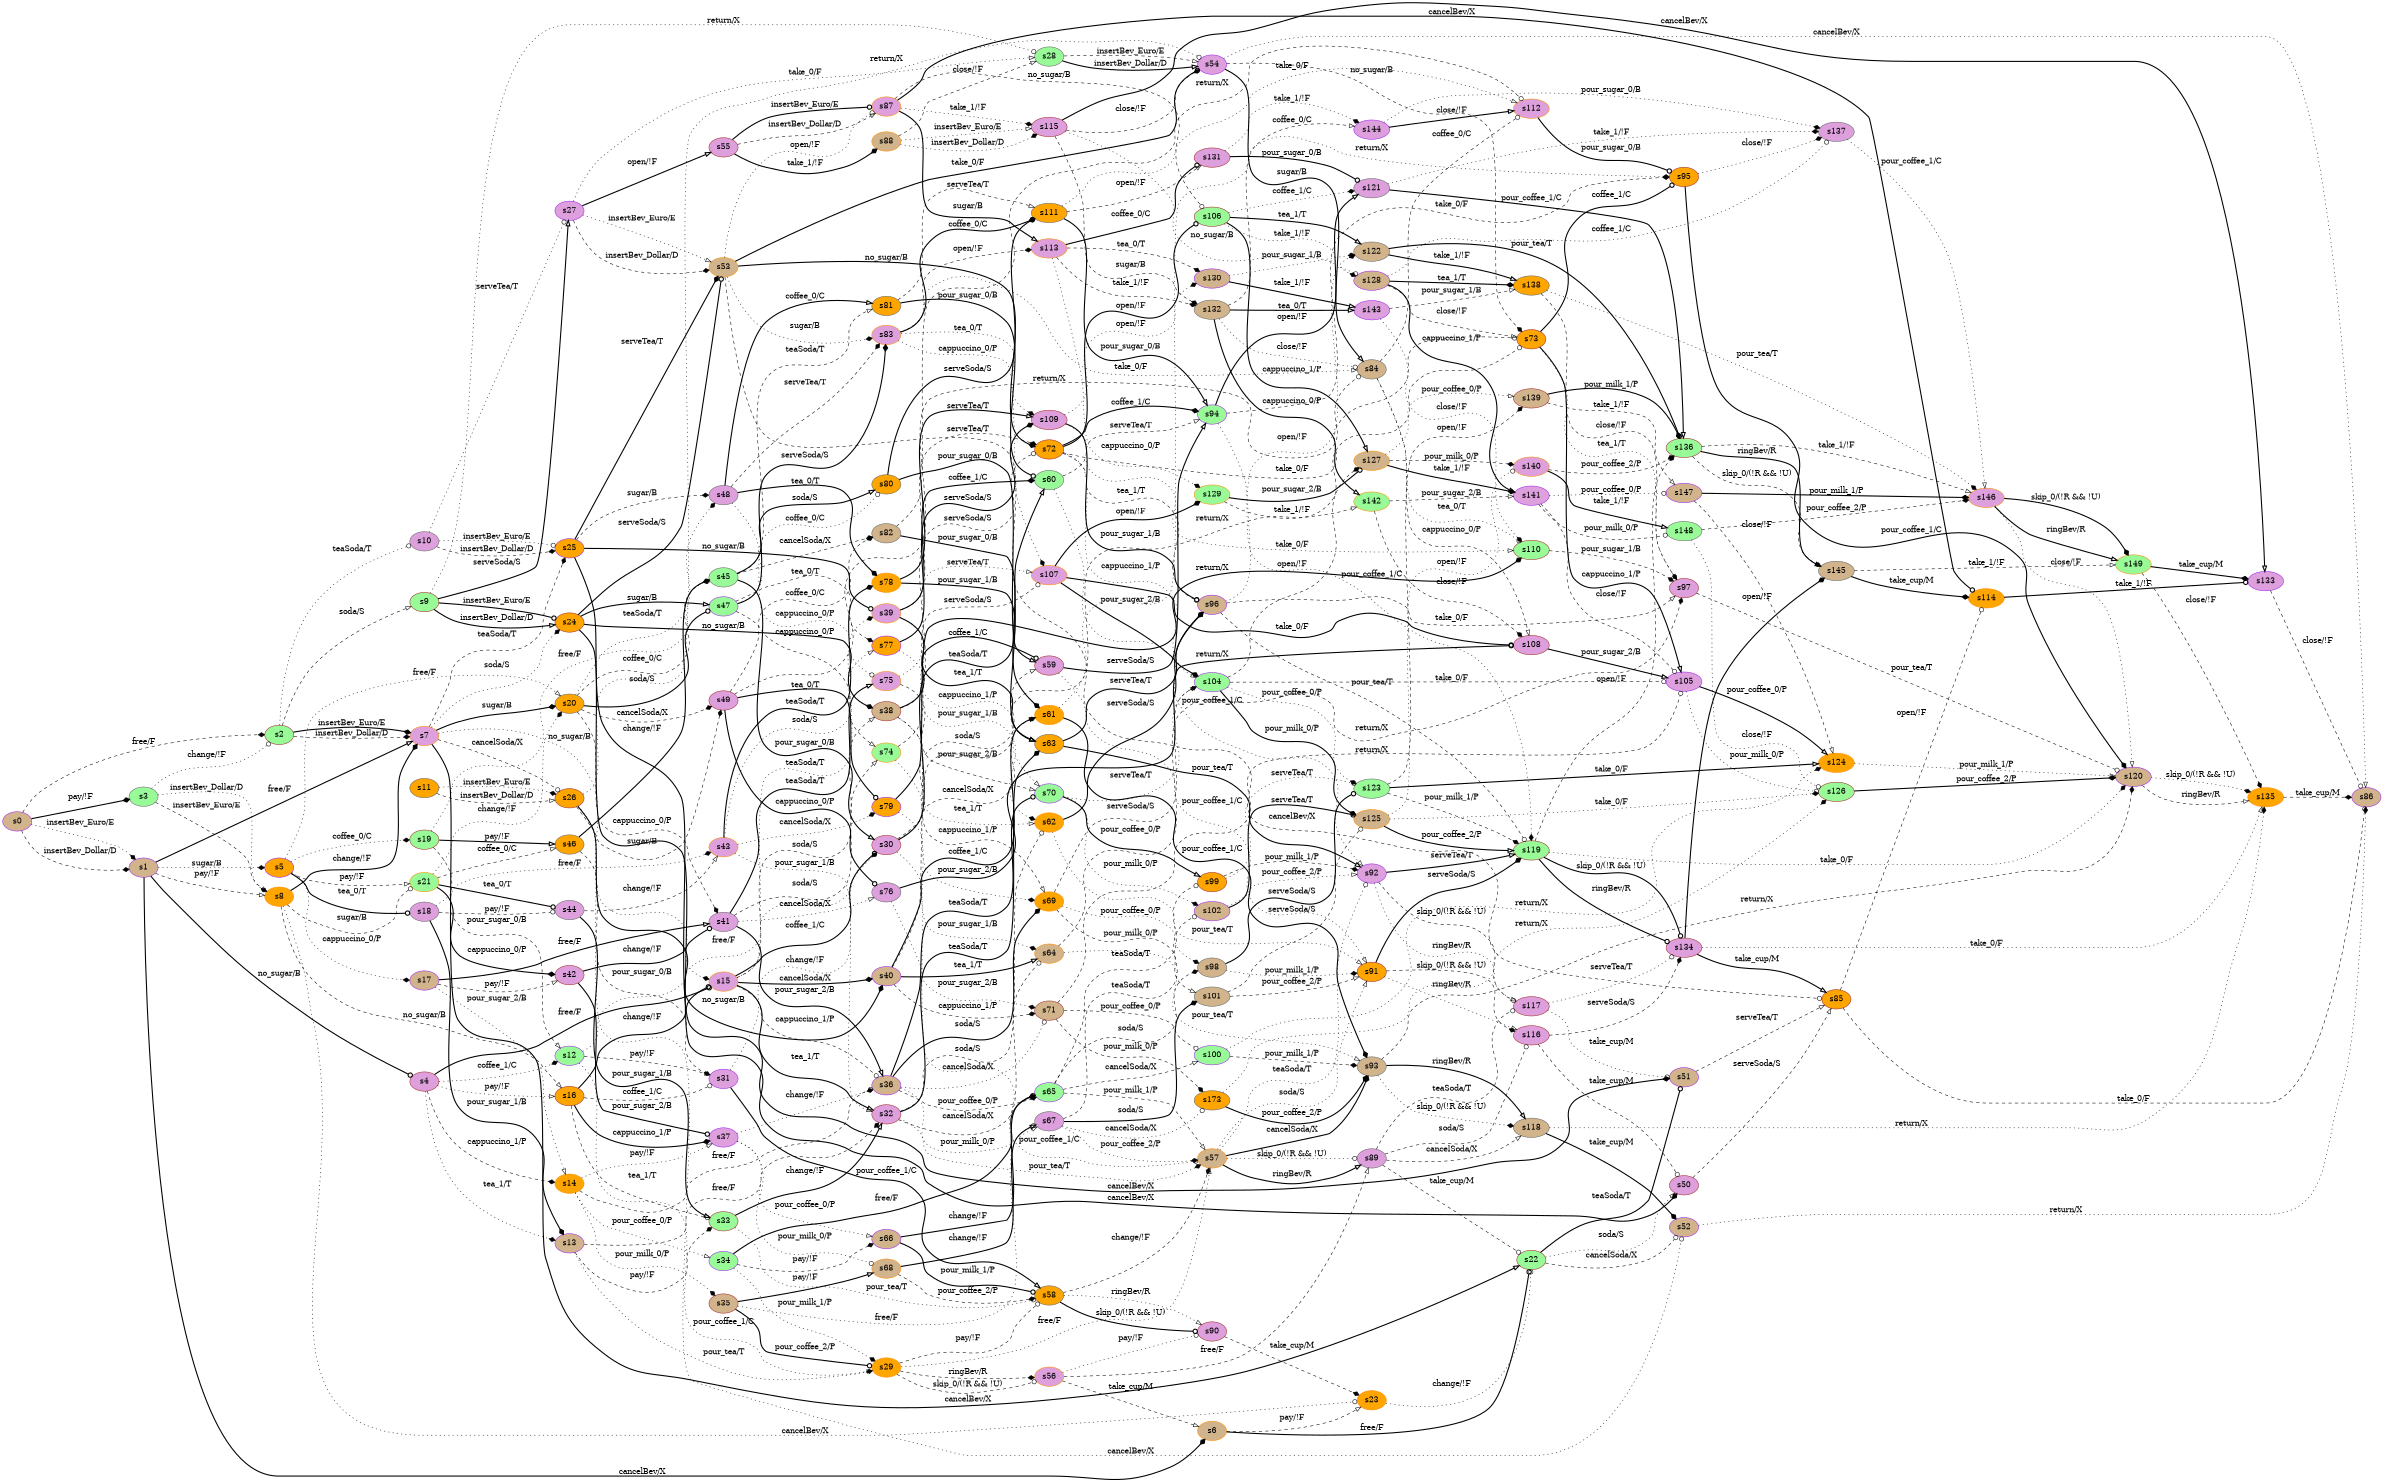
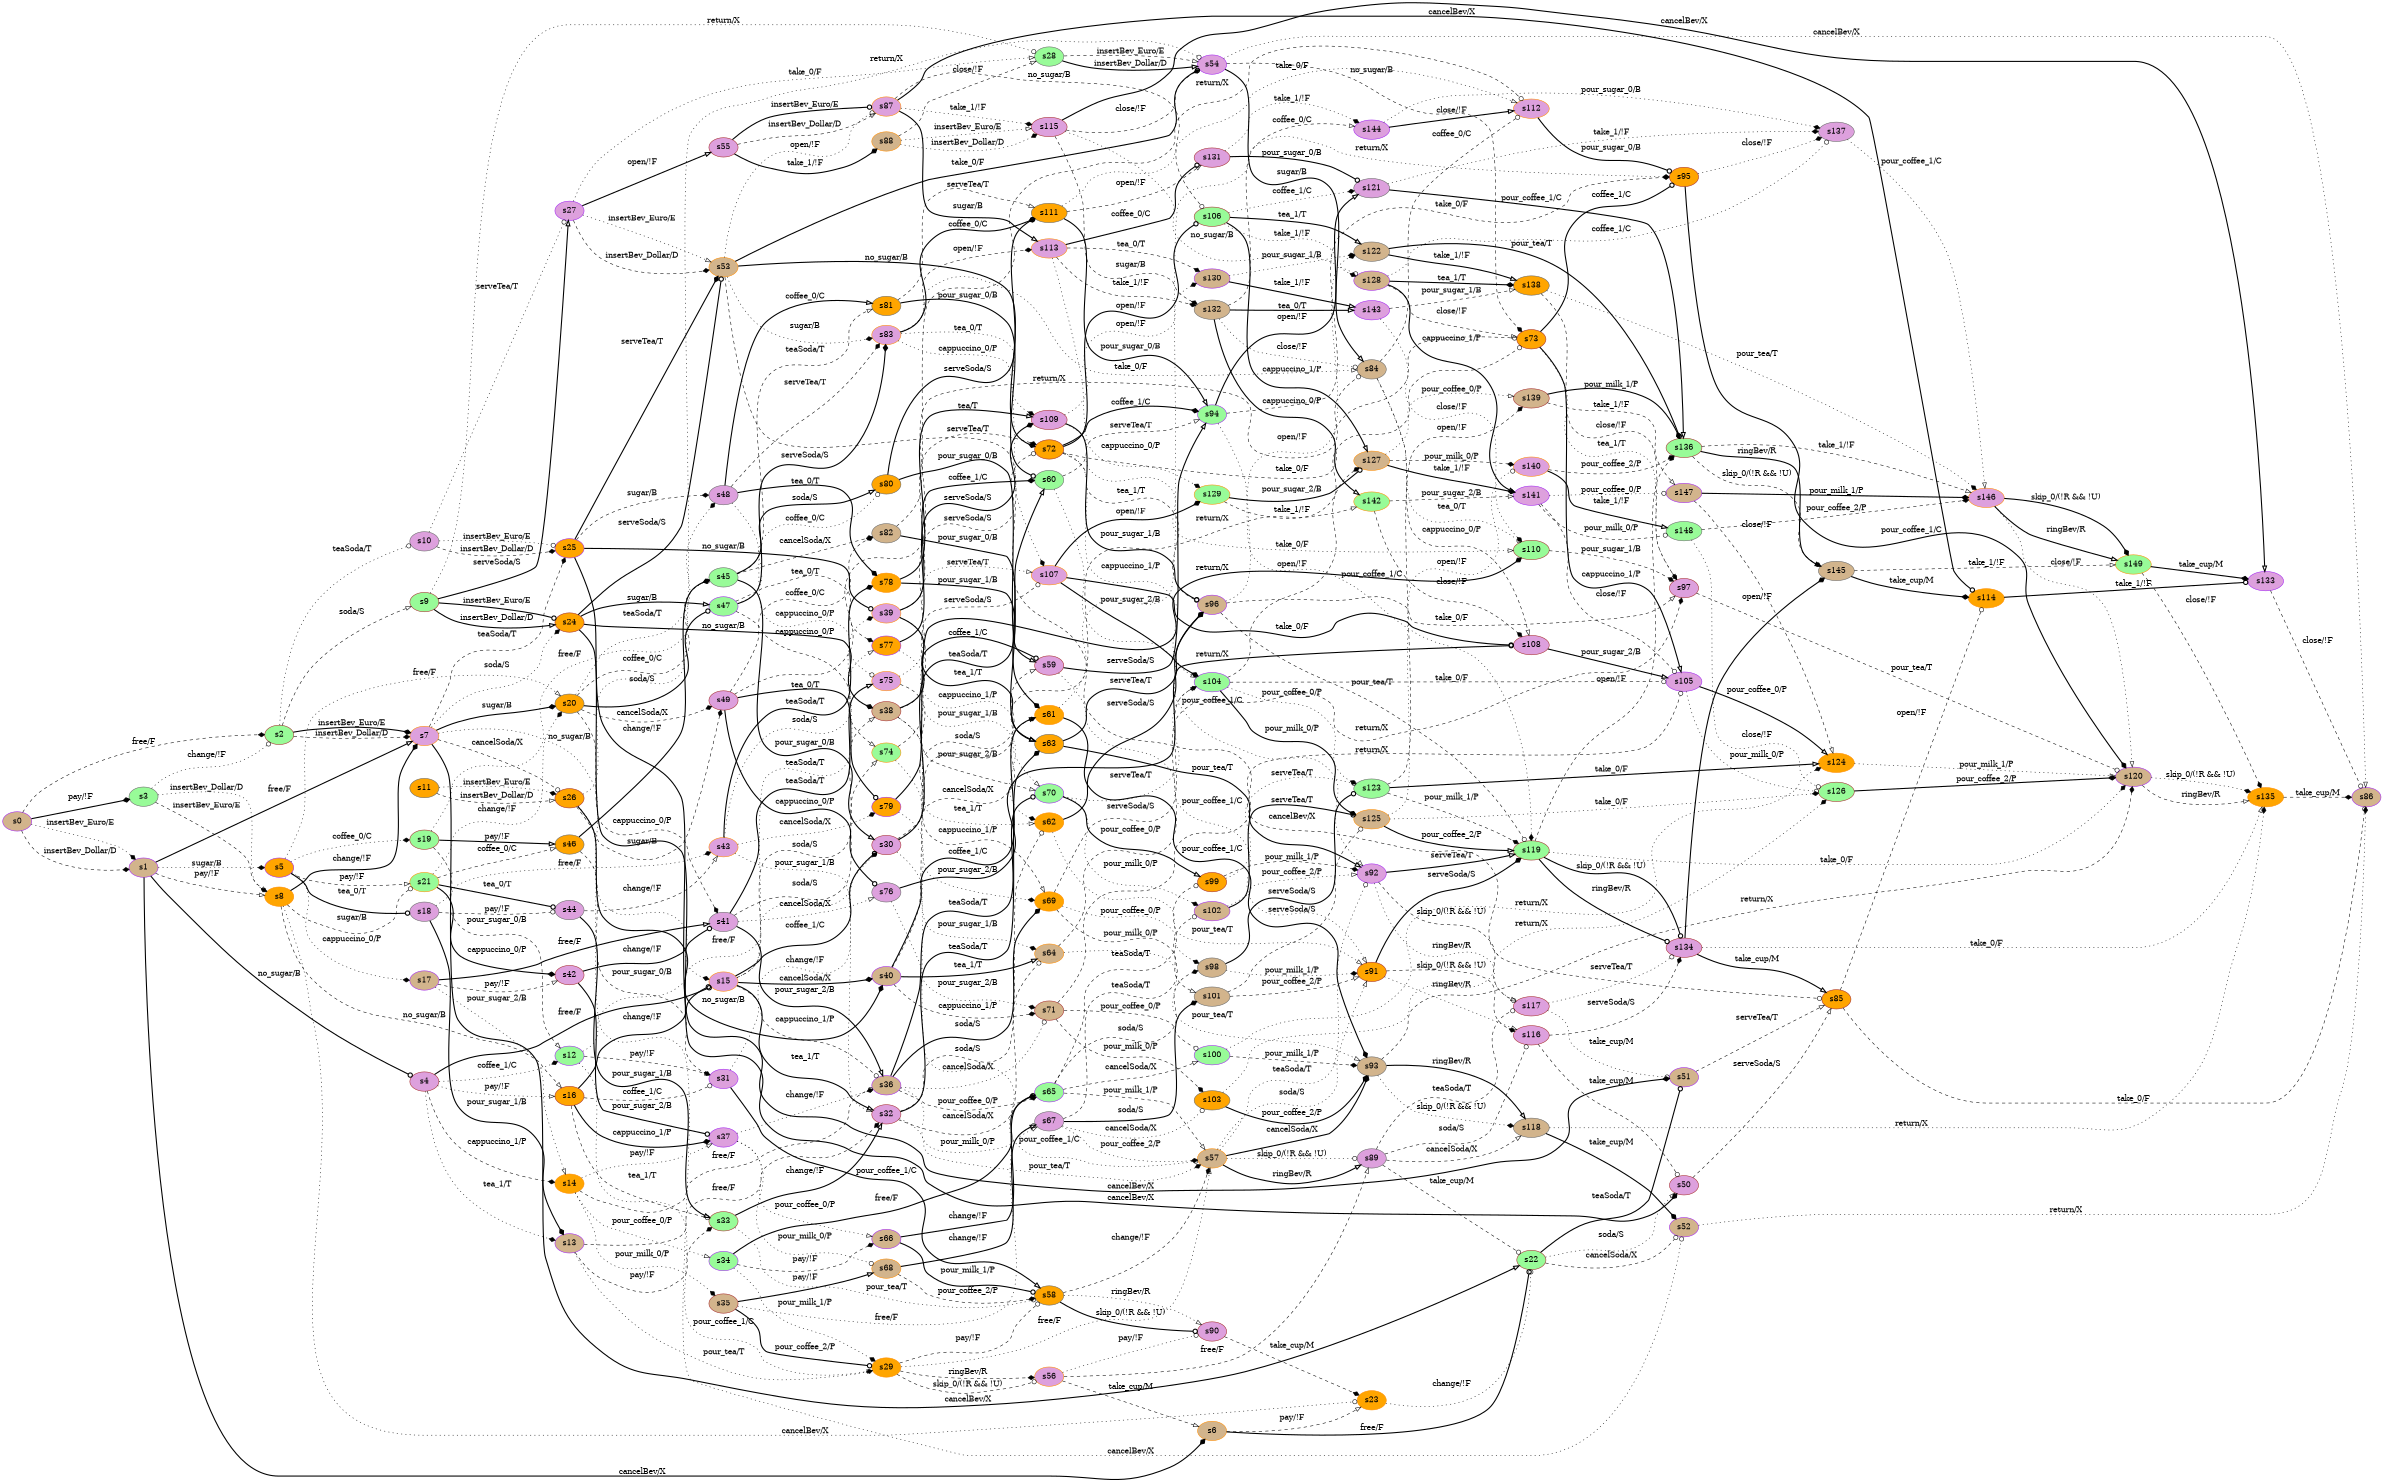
edge "s78" -> "s109": label " serveTea/T " -> " tea/T "
node "s173": label "s173" -> "s103"
